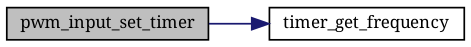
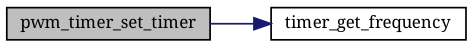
node "pwm_input_set_timer": label "pwm_input_set_timer" -> "pwm_timer_set_timer"
